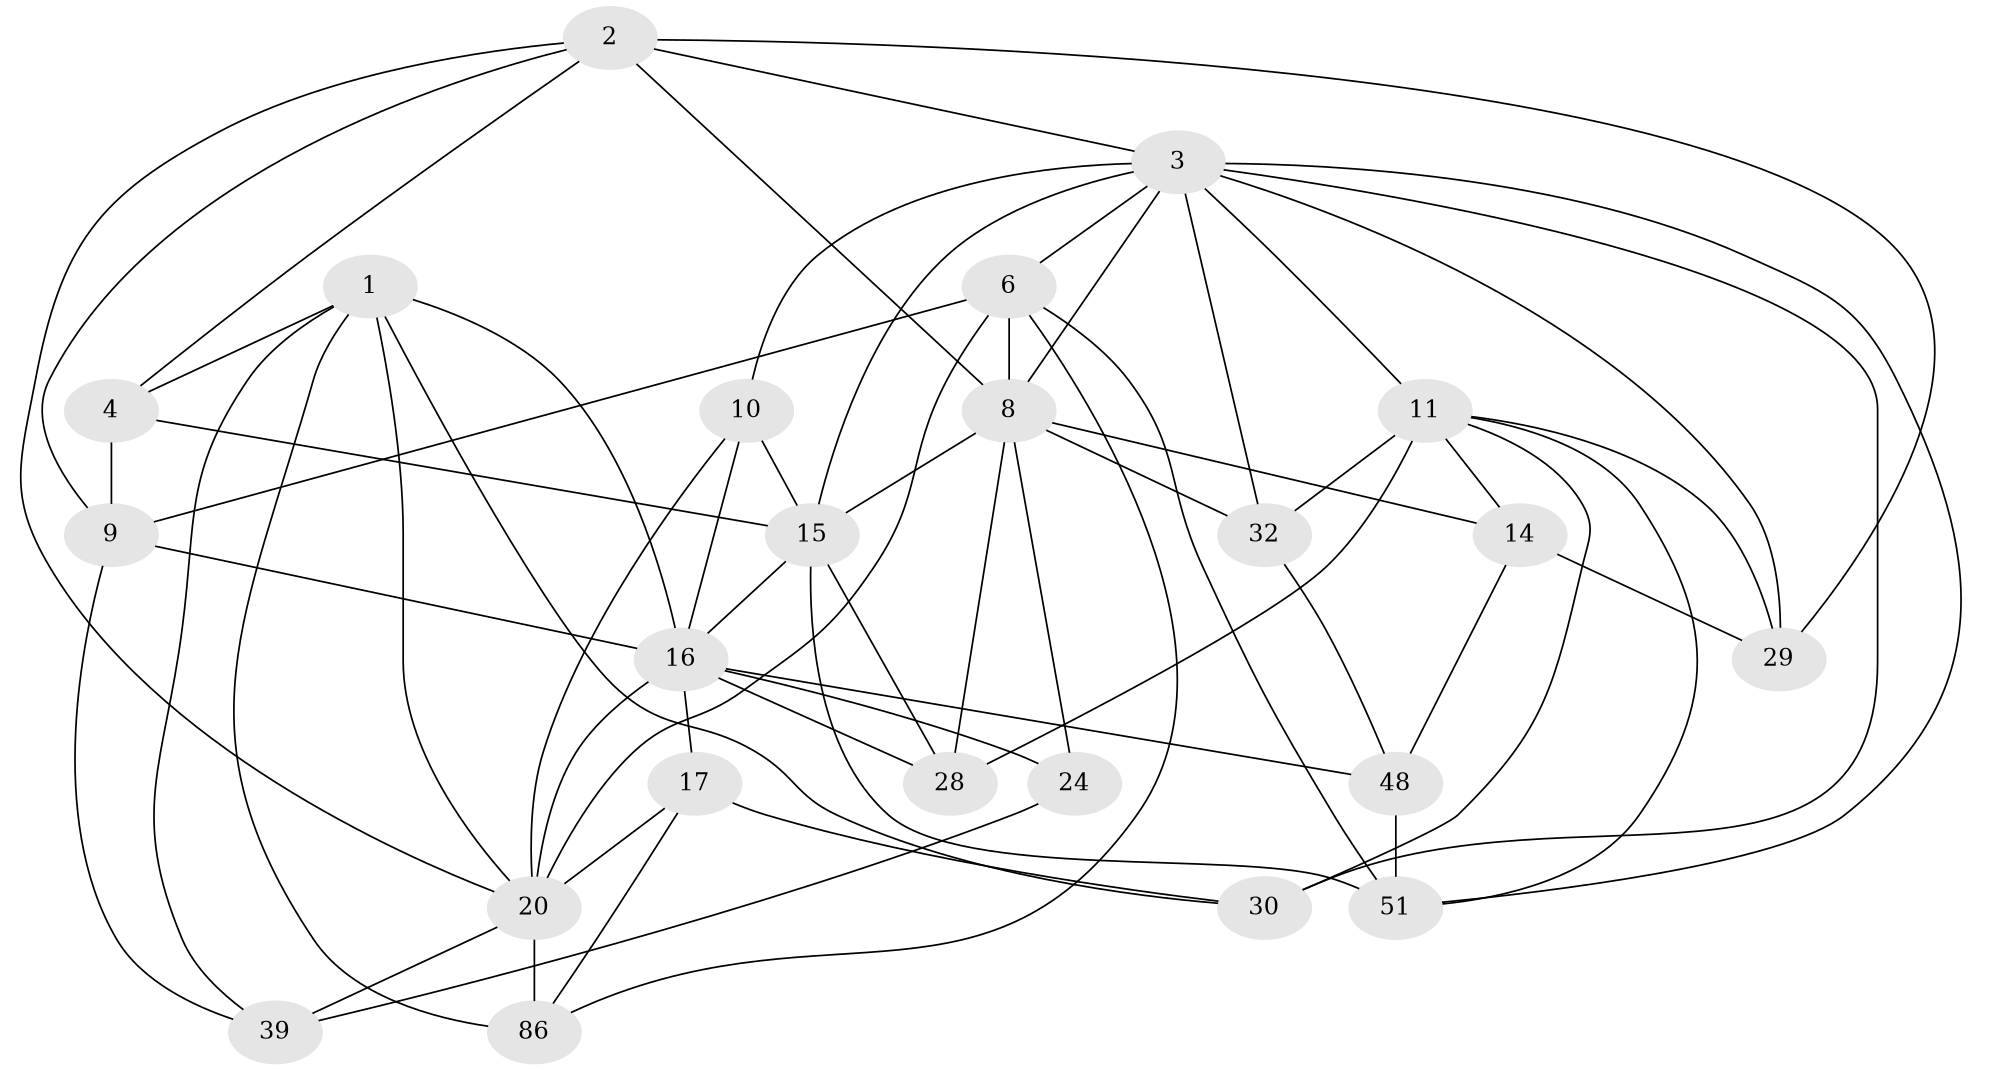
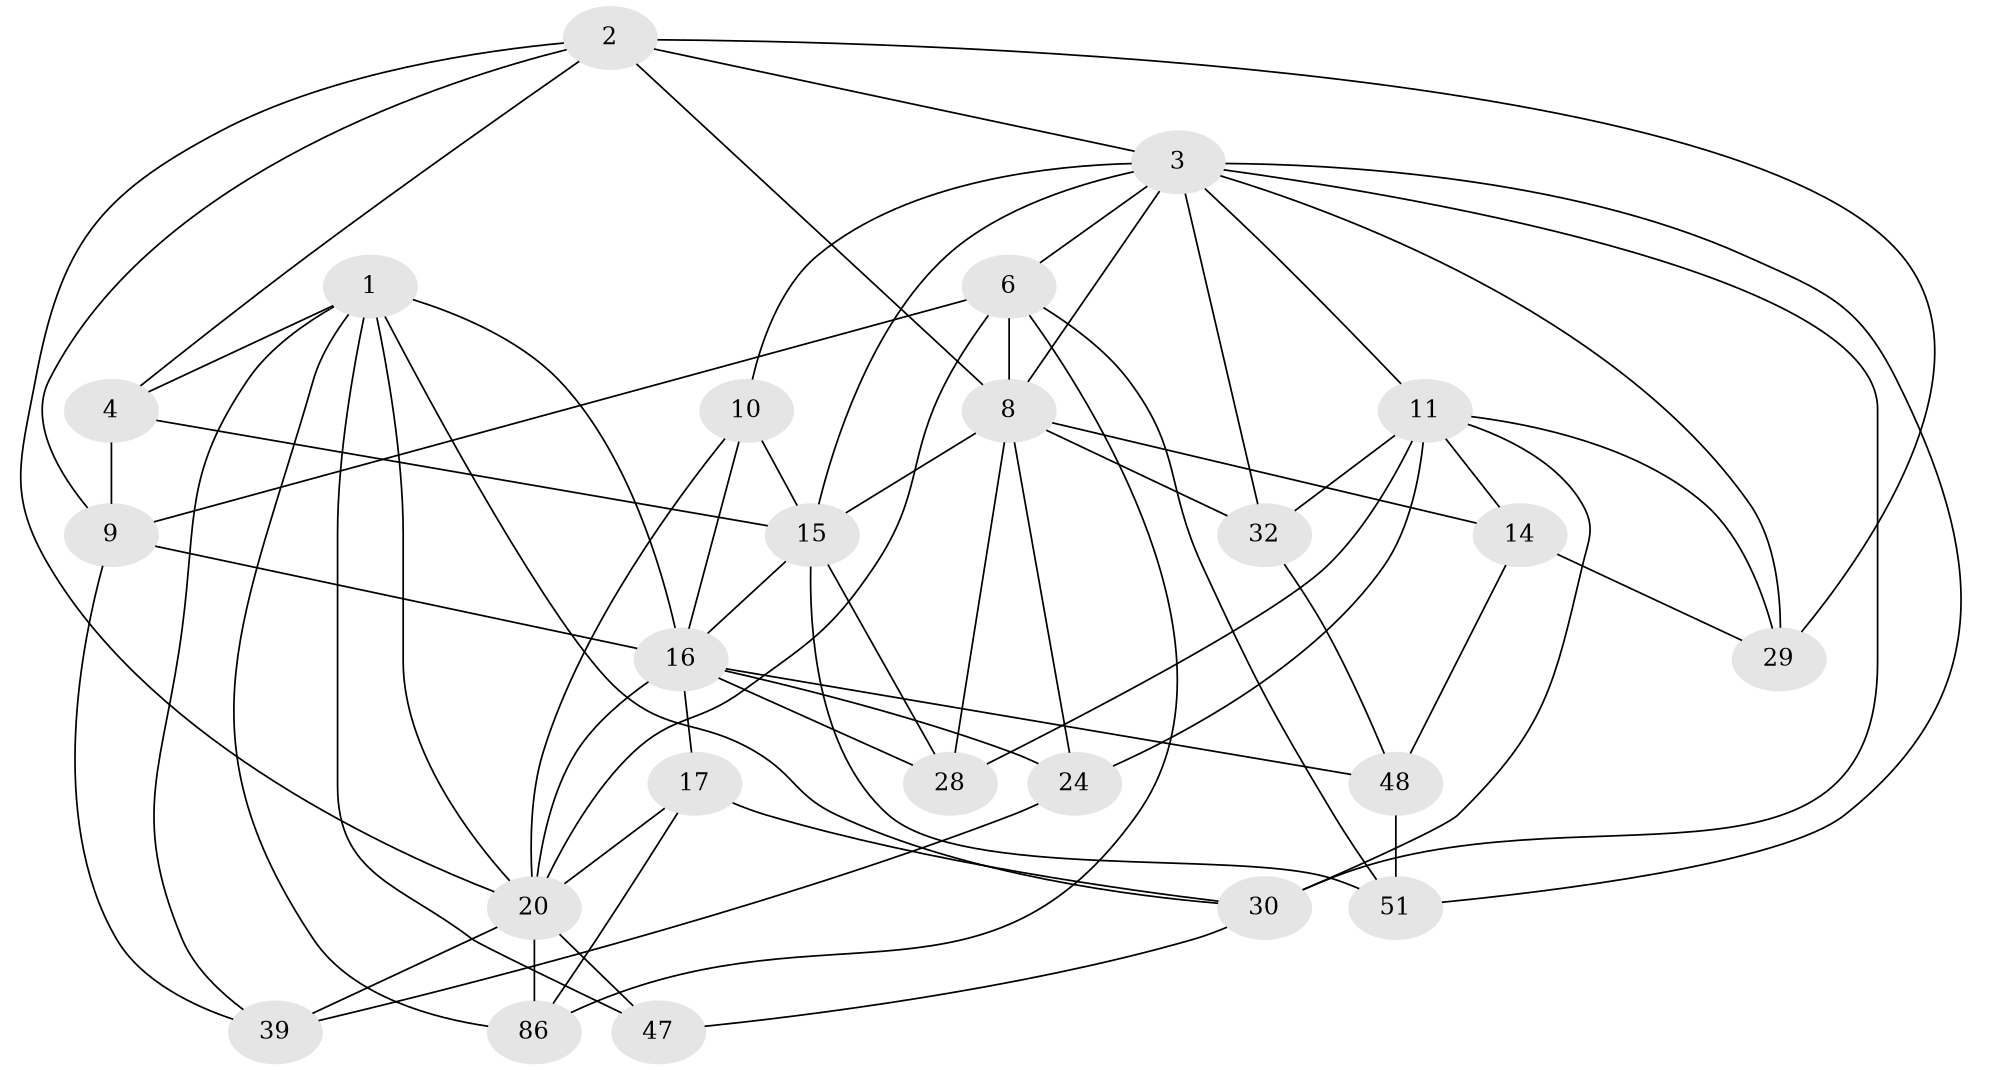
edge "11" -- "51": now "11" -- "24"
node "47": added
